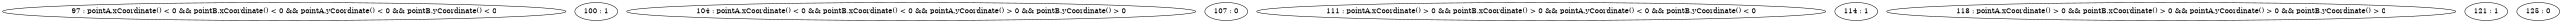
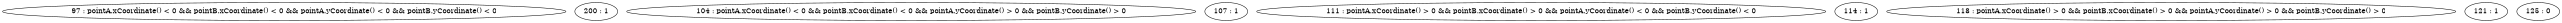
node "100 : 1": label "100 : 1" -> "200 : 1"
node "107 : 0": label "107 : 0" -> "107 : 1"
